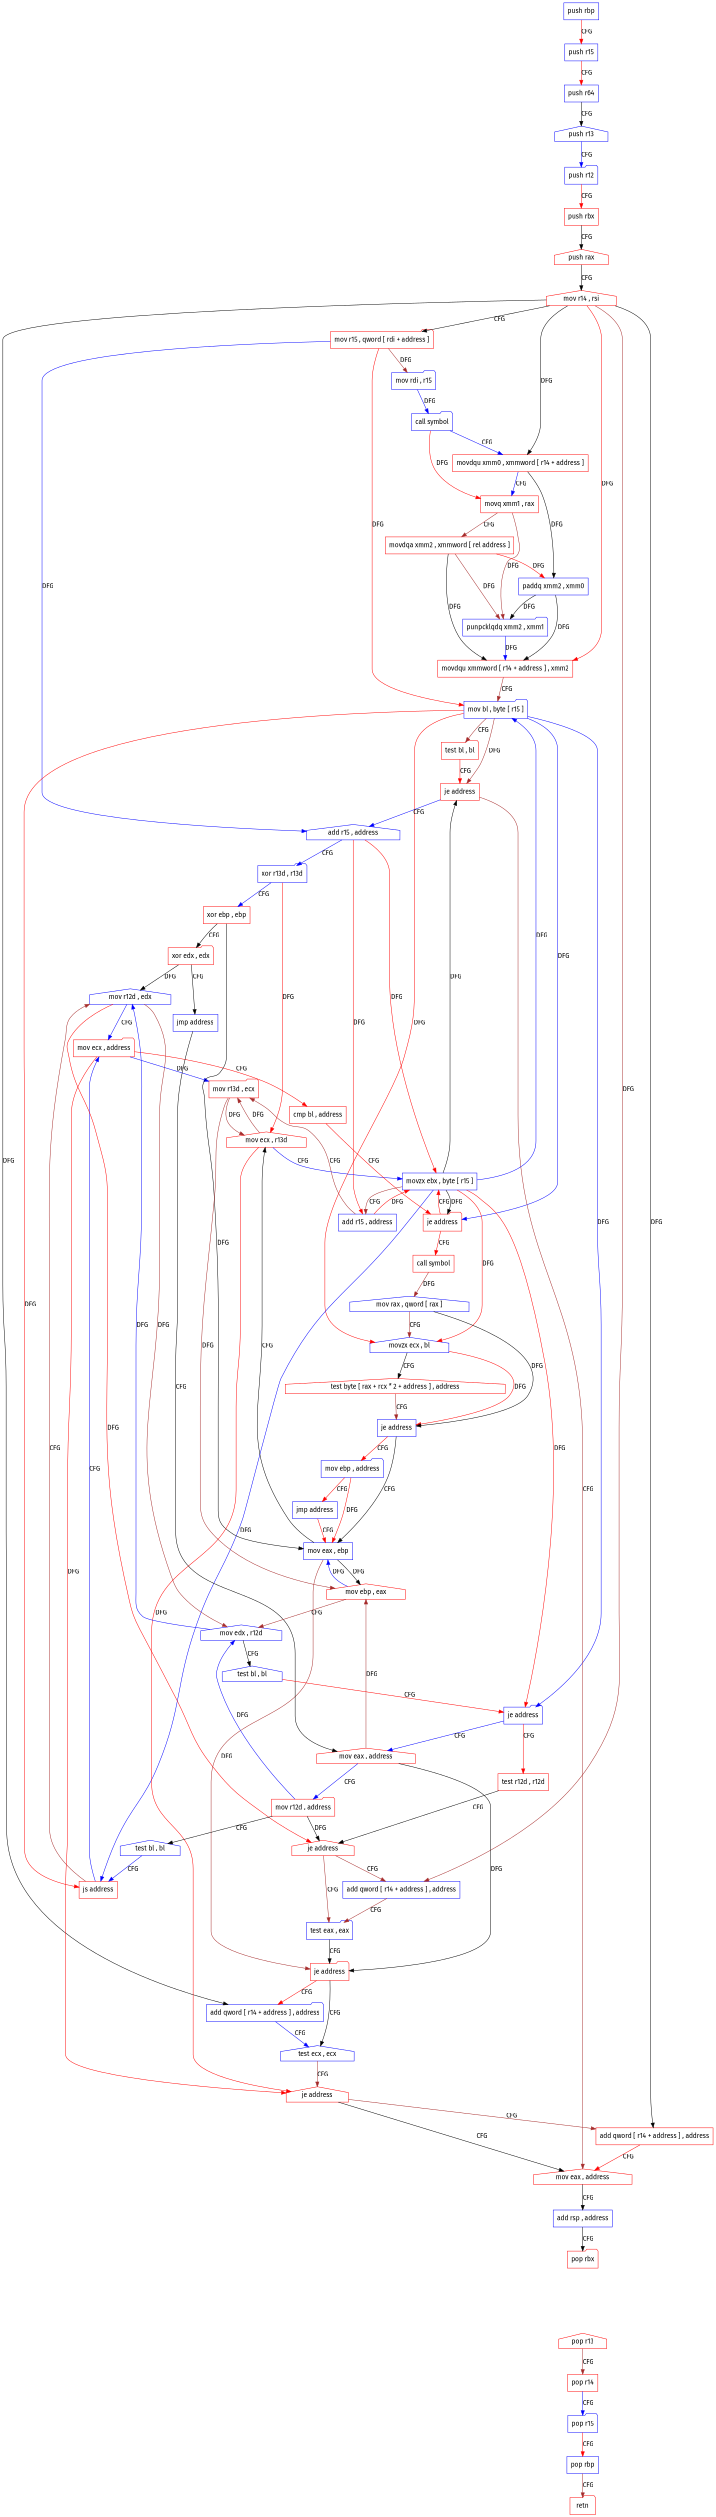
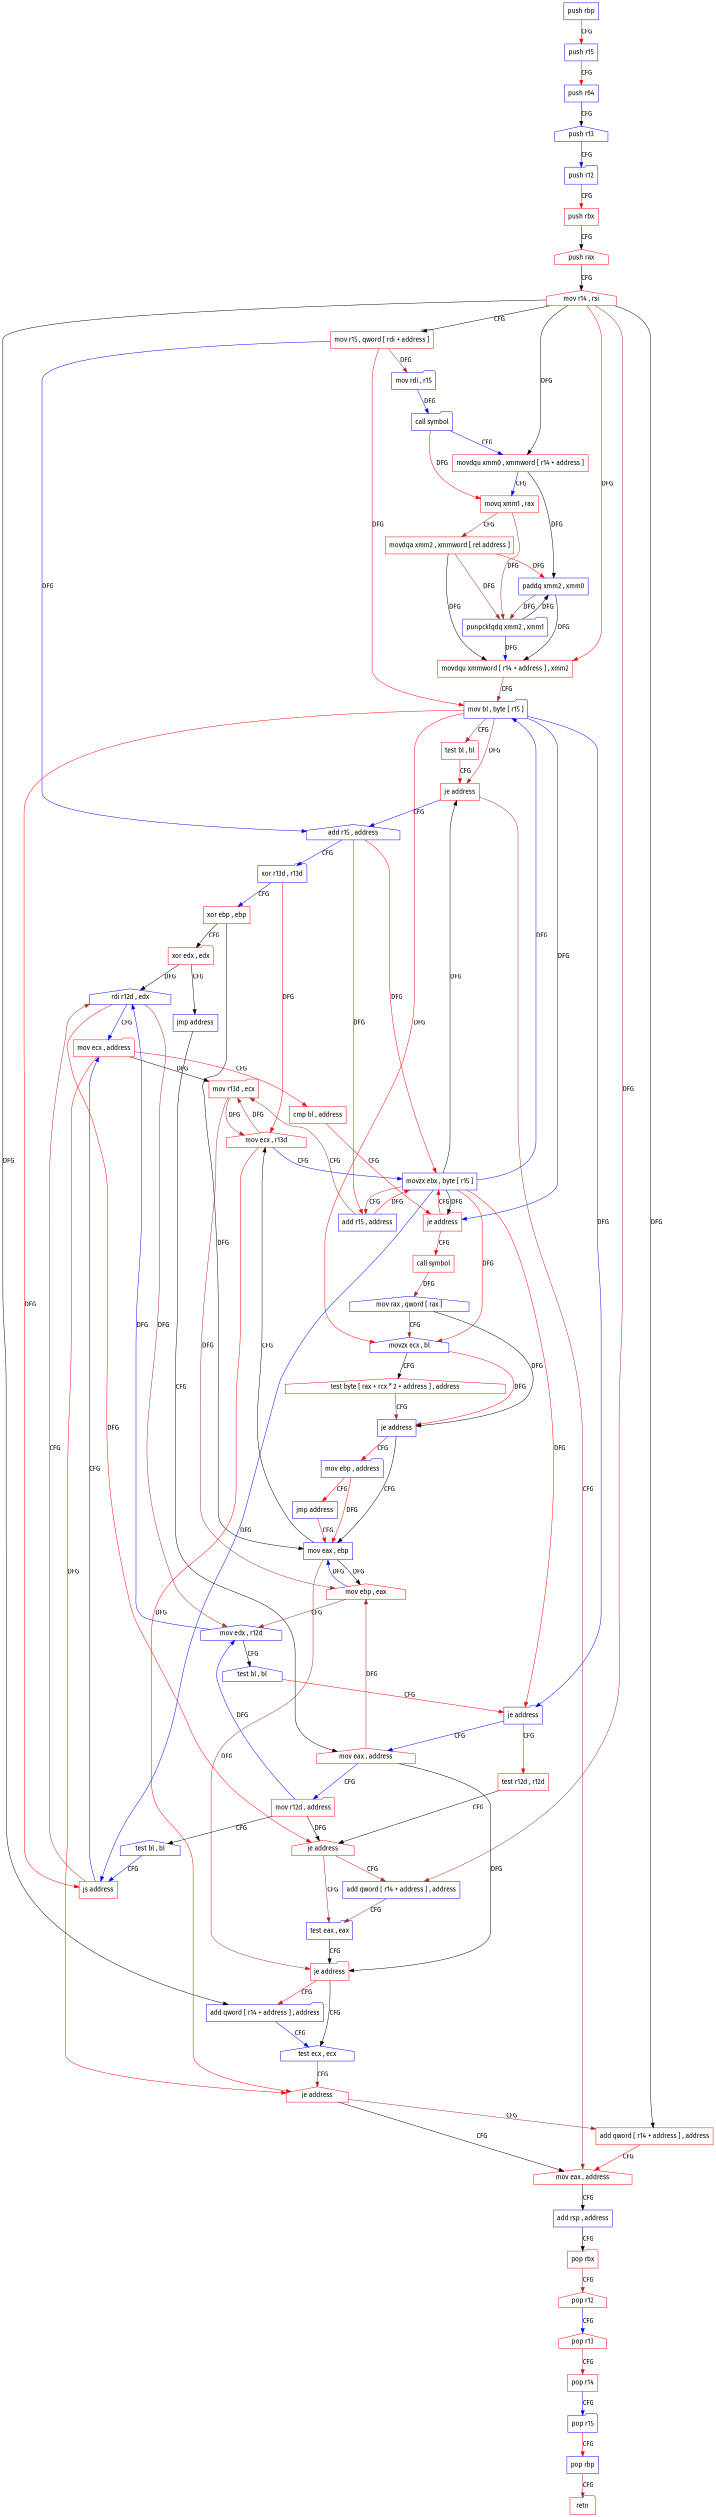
edge "paddq xmm2 , xmm0" -> "punpcklqdq xmm2 , xmm1": color black -> brown
edge "punpcklqdq xmm2 , xmm1" -> "paddq xmm2 , xmm0": added, label "DFG"
node "mov r12d , edx": label "mov r12d , edx" -> "rdi r12d , edx"
edge "mov ecx , address" -> "mov r13d , ecx": color blue -> black
node "pop r12": added
